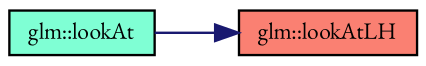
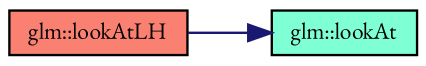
edge "glm::lookAt" -> "glm::lookAtLH": reversed
